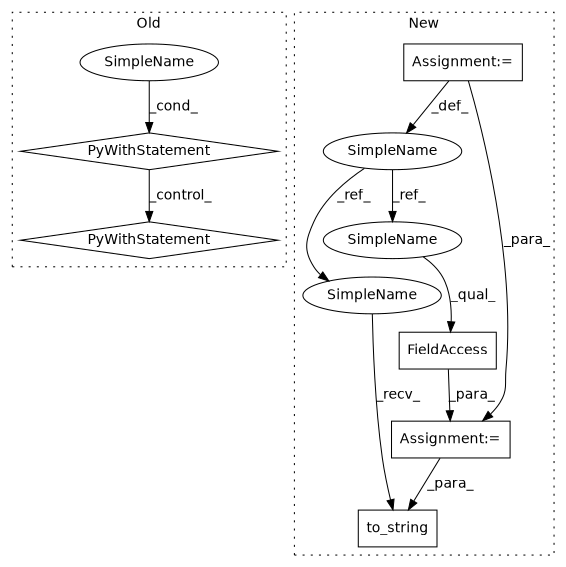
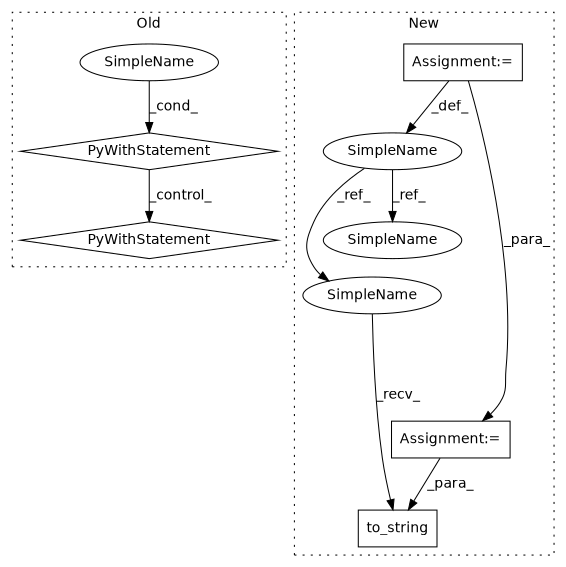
node "FieldAccess": removed
